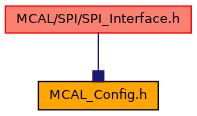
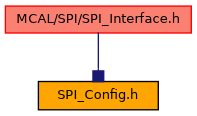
node "MCAL_Config.h": label "MCAL_Config.h" -> "SPI_Config.h"
